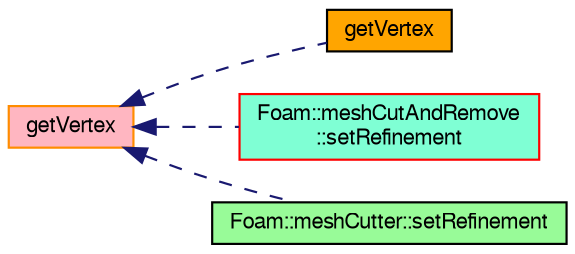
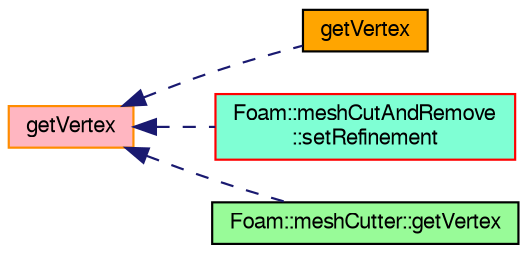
node "Foam::meshCutter::setRefinement": label "Foam::meshCutter::setRefinement" -> "Foam::meshCutter::getVertex"
